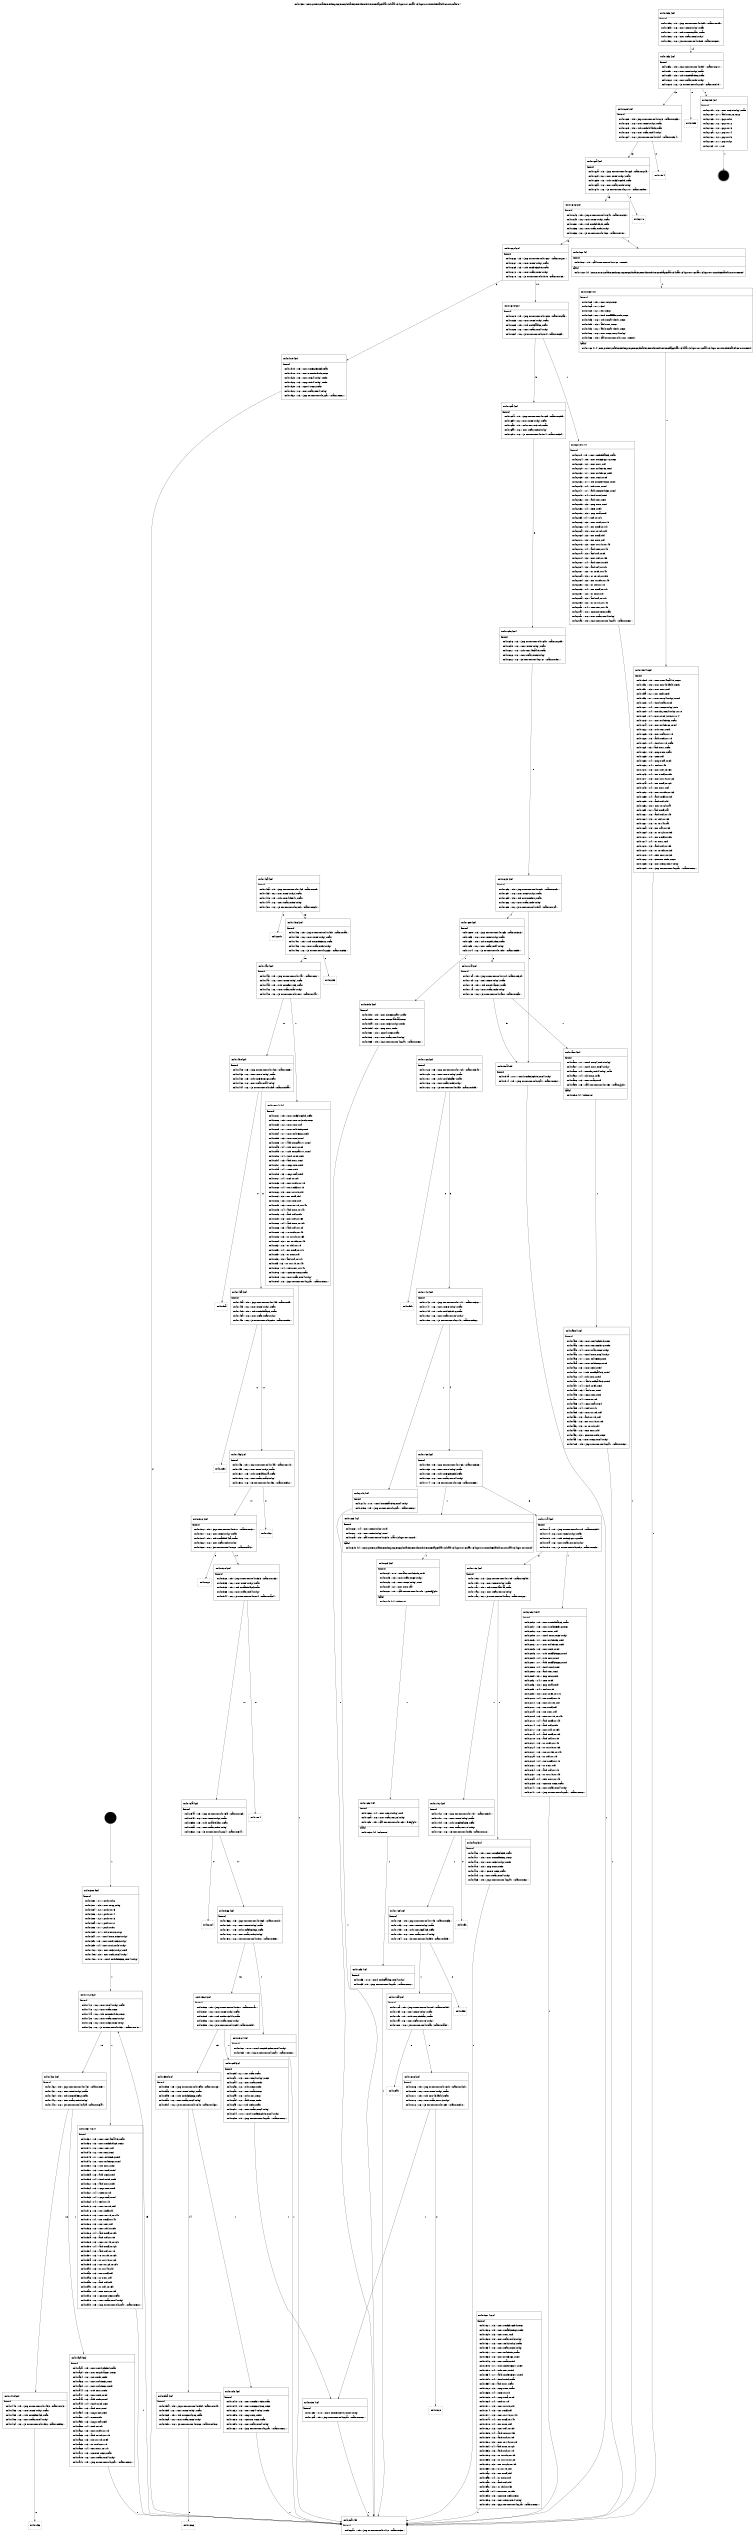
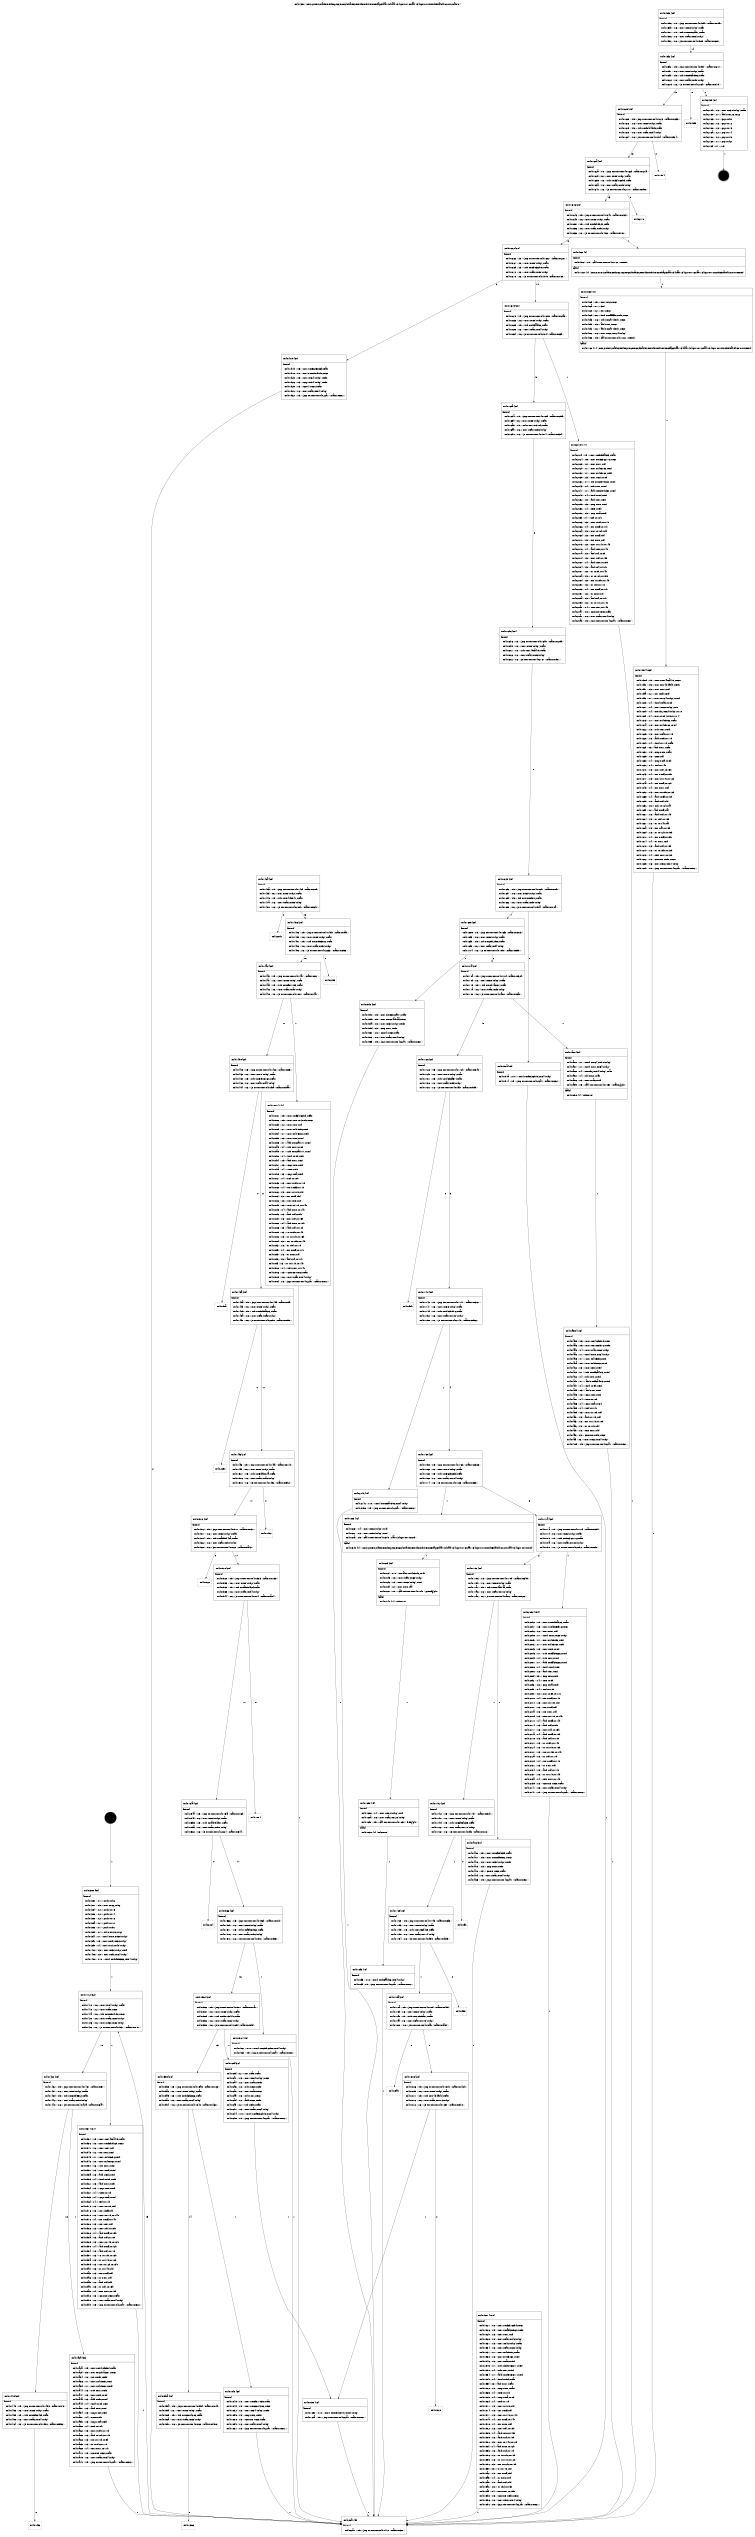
edge "0x40170a [28]" -> "0x401b0a [15]": now "0x40170a [28]" -> "0x401726 [28]"
